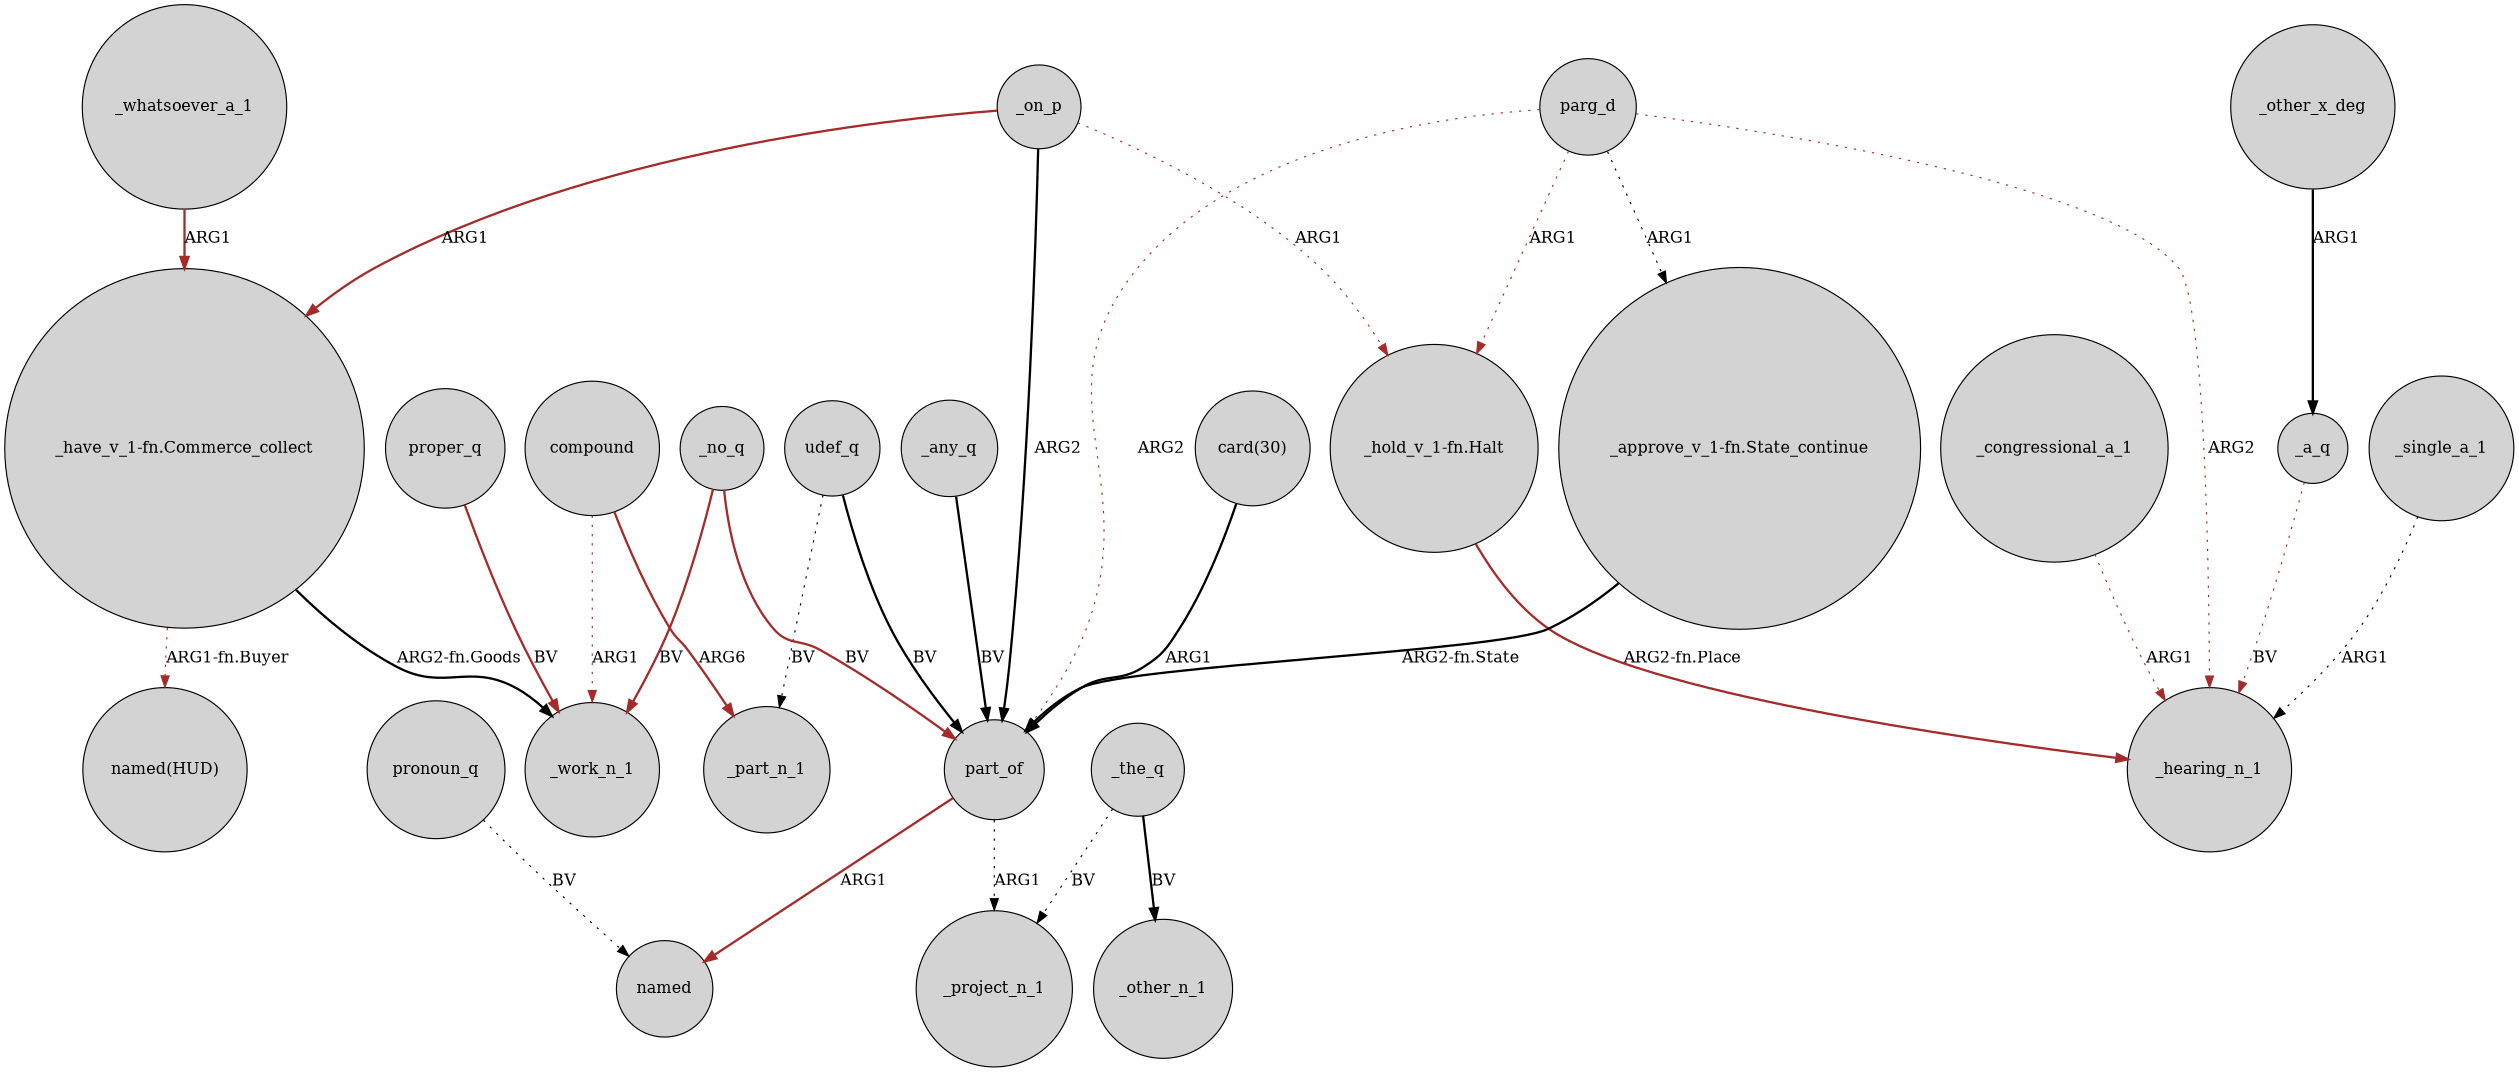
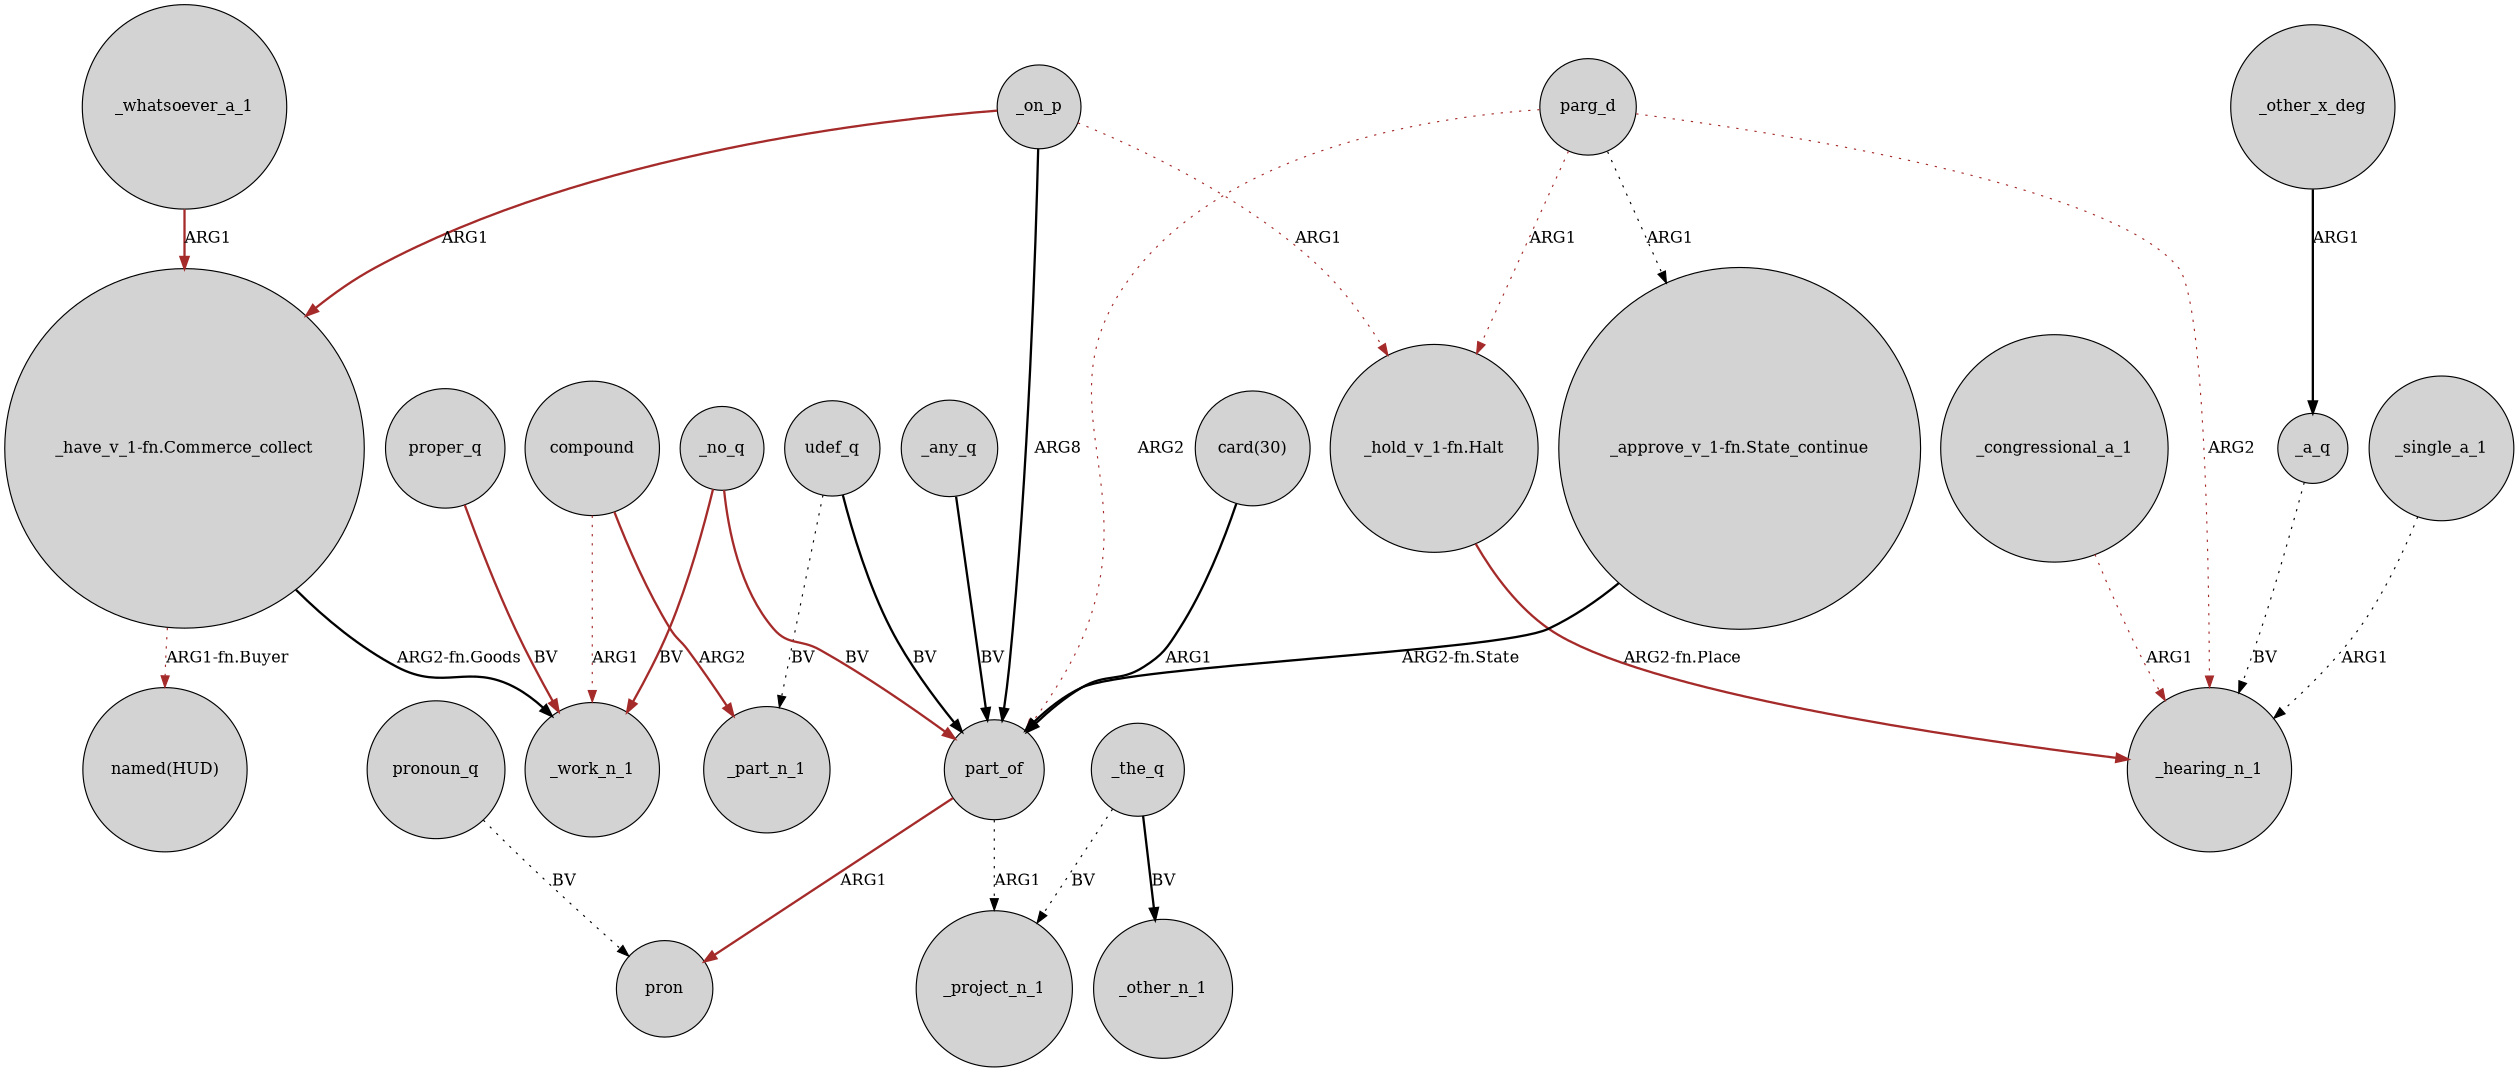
edge "_on_p" -> "part_of": label "ARG2" -> "ARG8"
edge "_a_q" -> "_hearing_n_1": color brown -> black
edge "compound" -> "_part_n_1": label "ARG6" -> "ARG2"
node "named": label "named" -> "pron"
